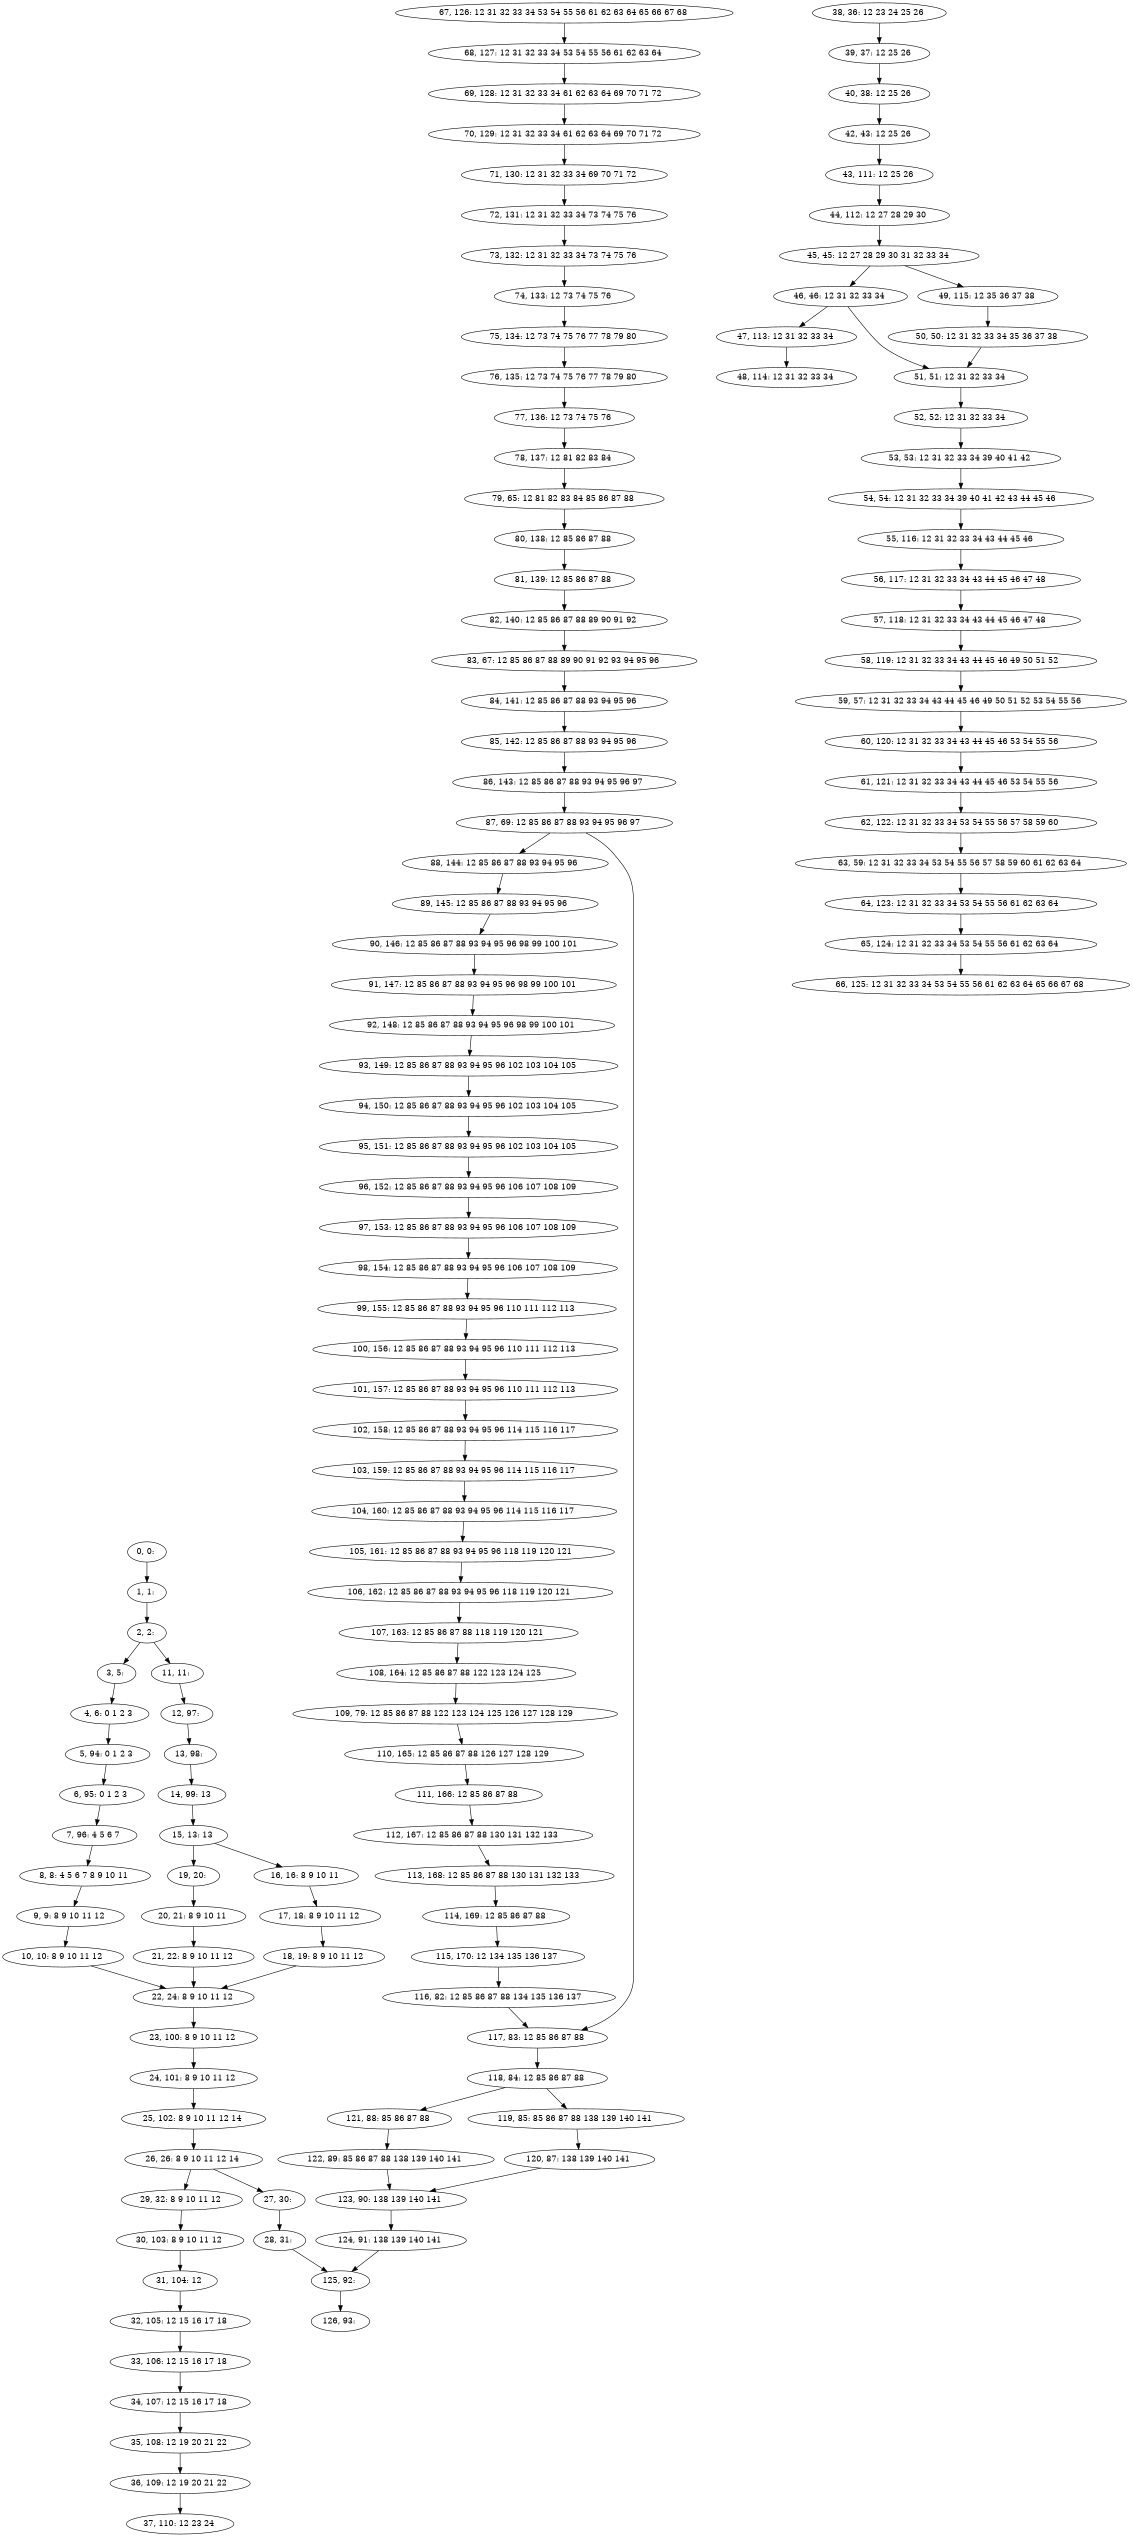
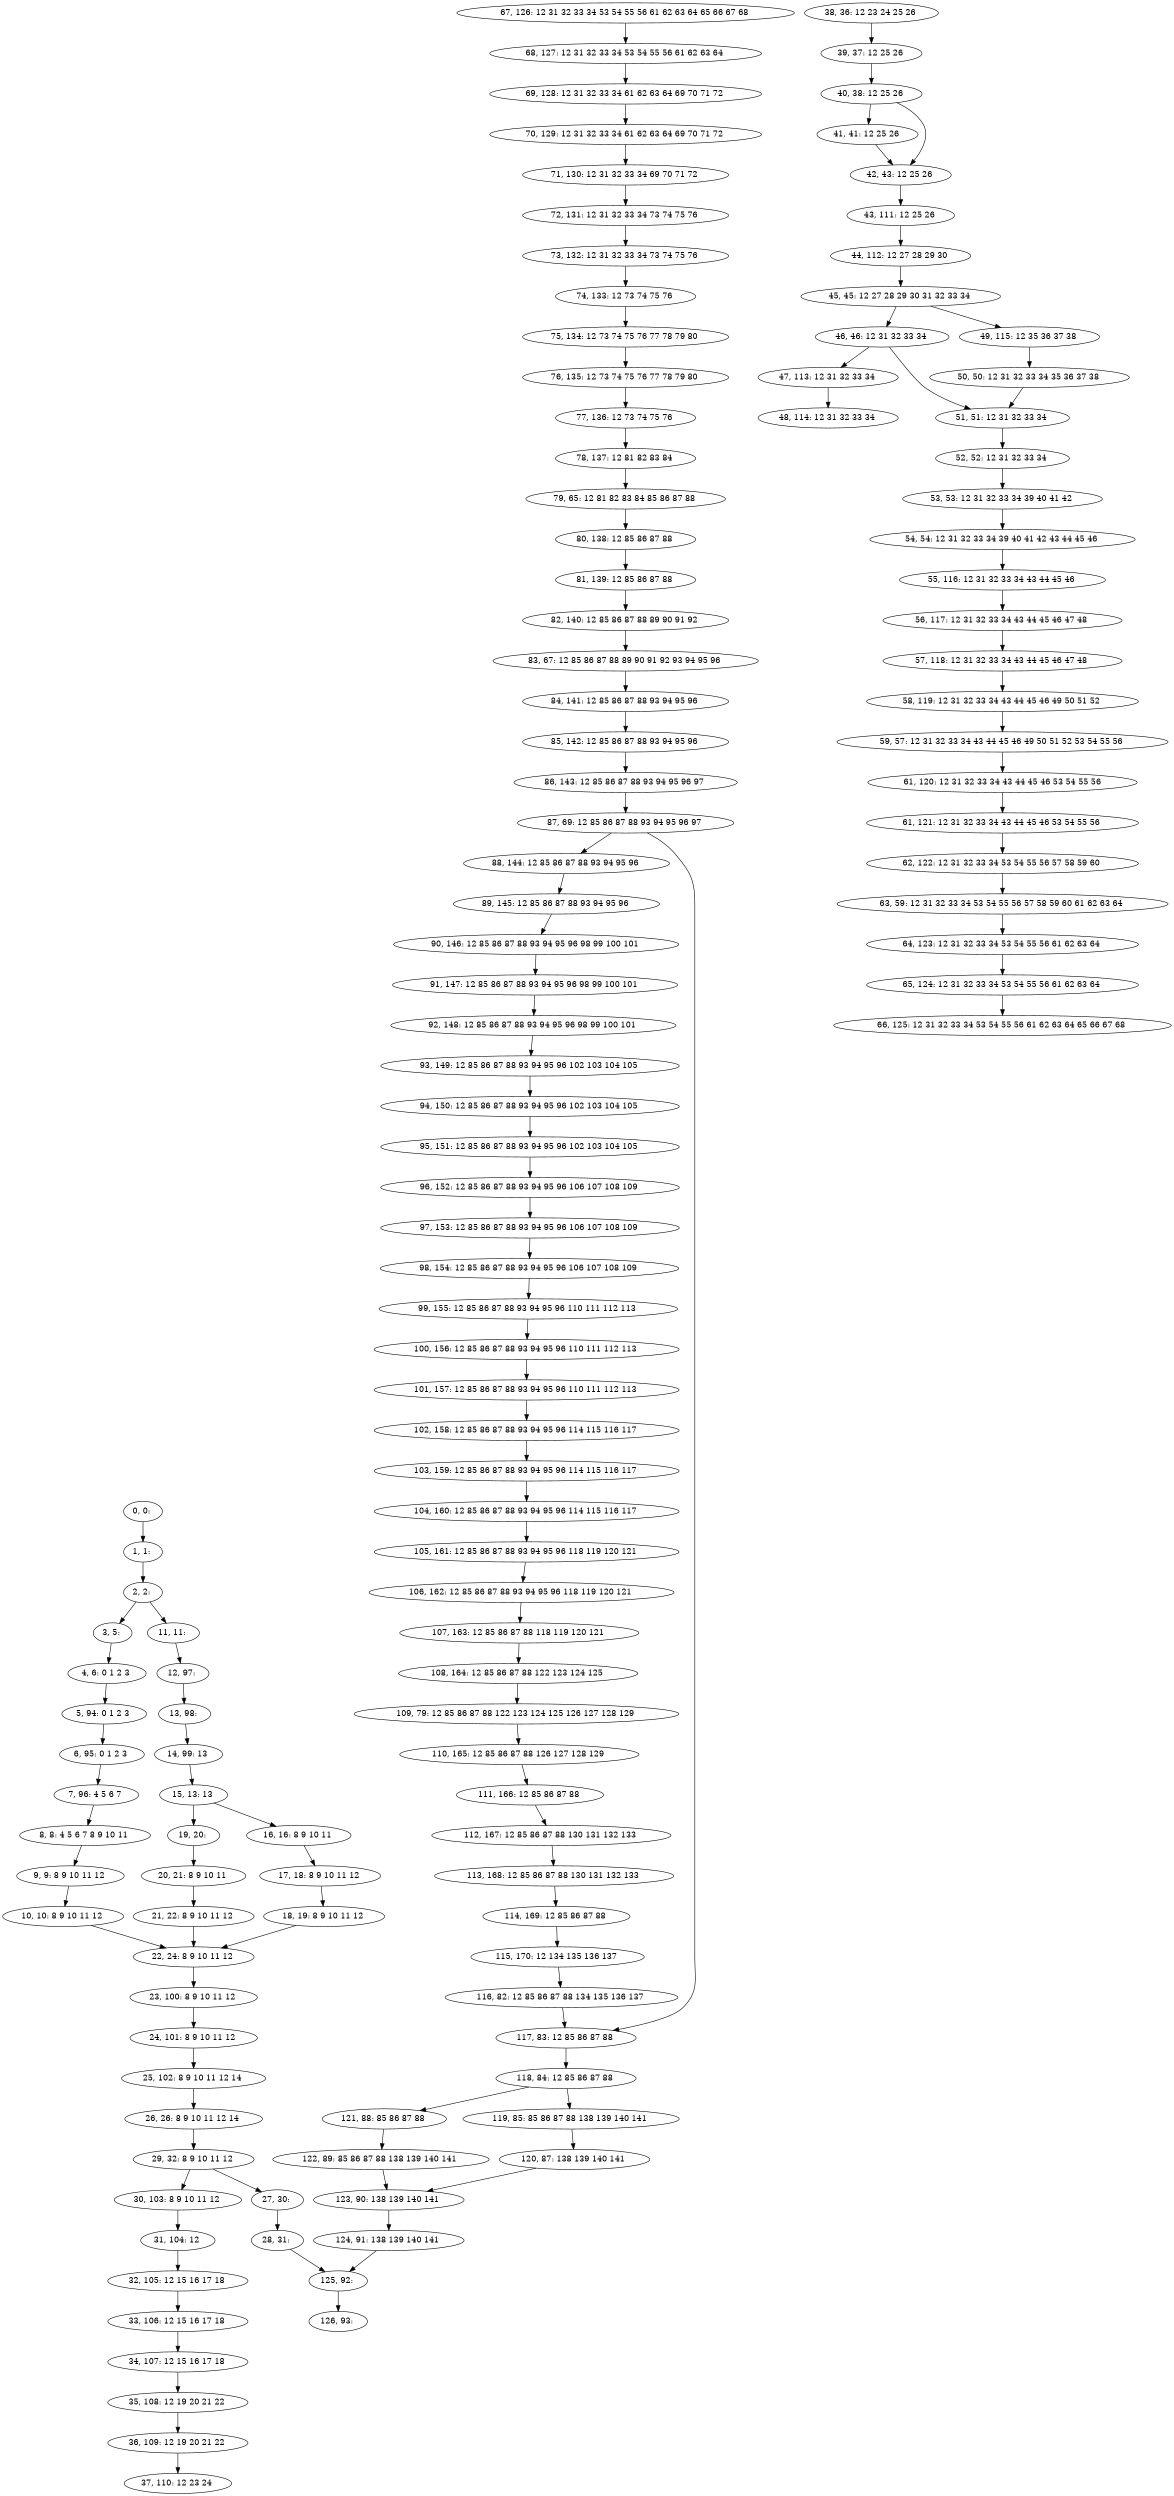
node "41, 41: 12 25 26": added
node "60, 120: 12 31 32 33 34 43 44 45 46 53 54 55 56": label "60, 120: 12 31 32 33 34 43 44 45 46 53 54 55 56" -> "61, 120: 12 31 32 33 34 43 44 45 46 53 54 55 56"
edge "26, 26: 8 9 10 11 12 14" -> "27, 30:": now "29, 32: 8 9 10 11 12" -> "27, 30:"
